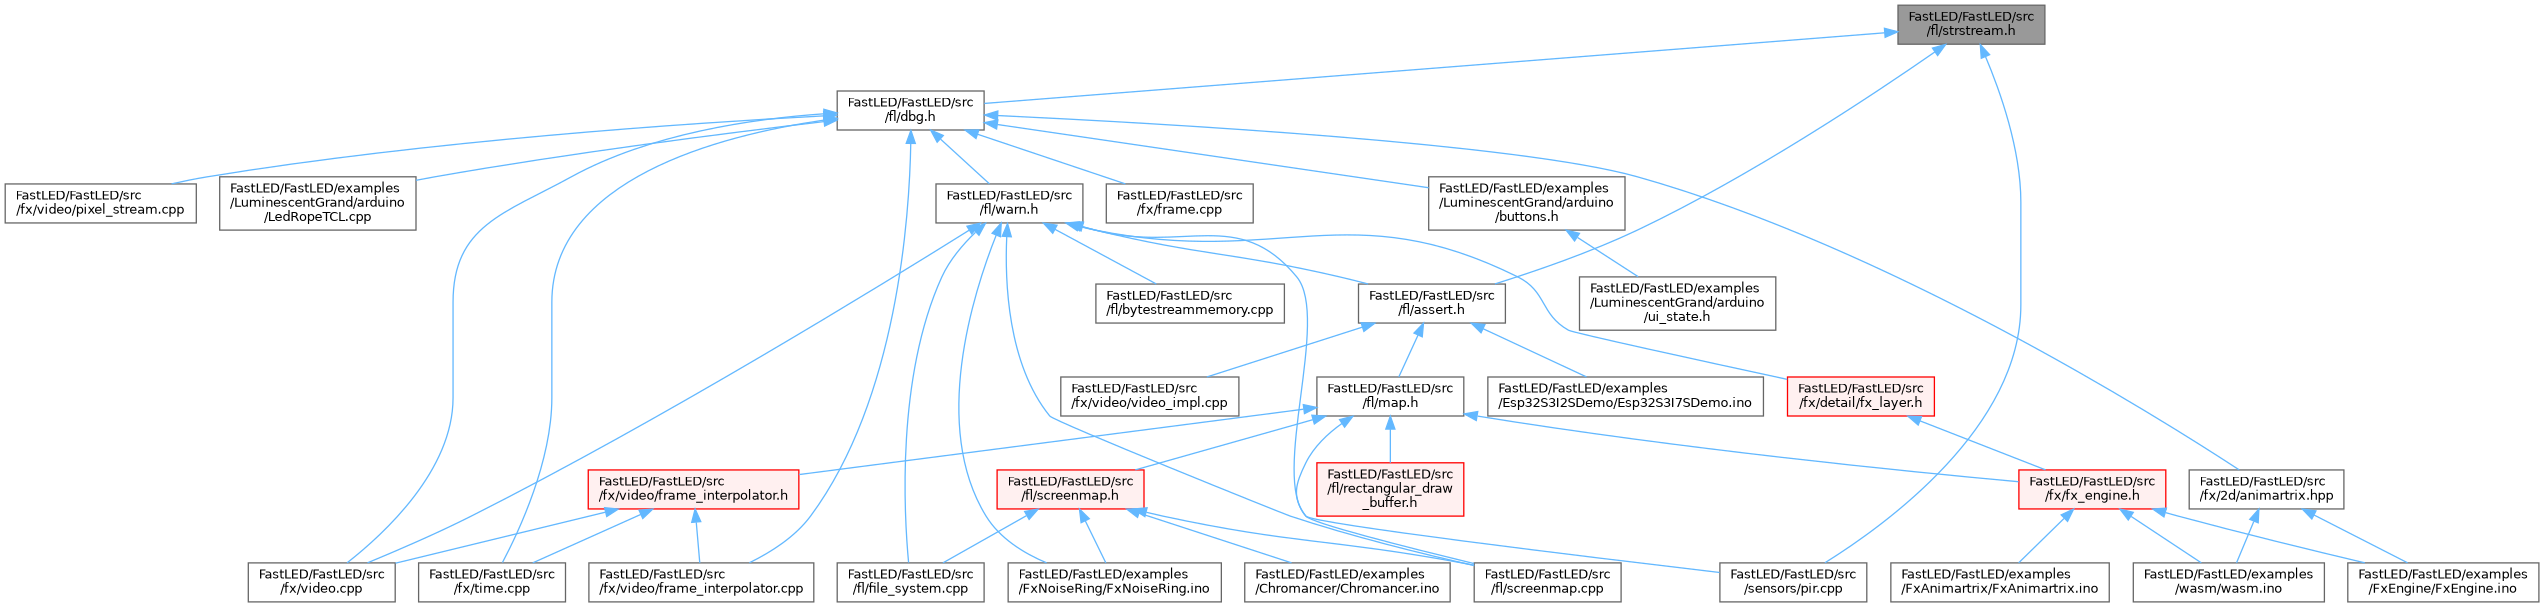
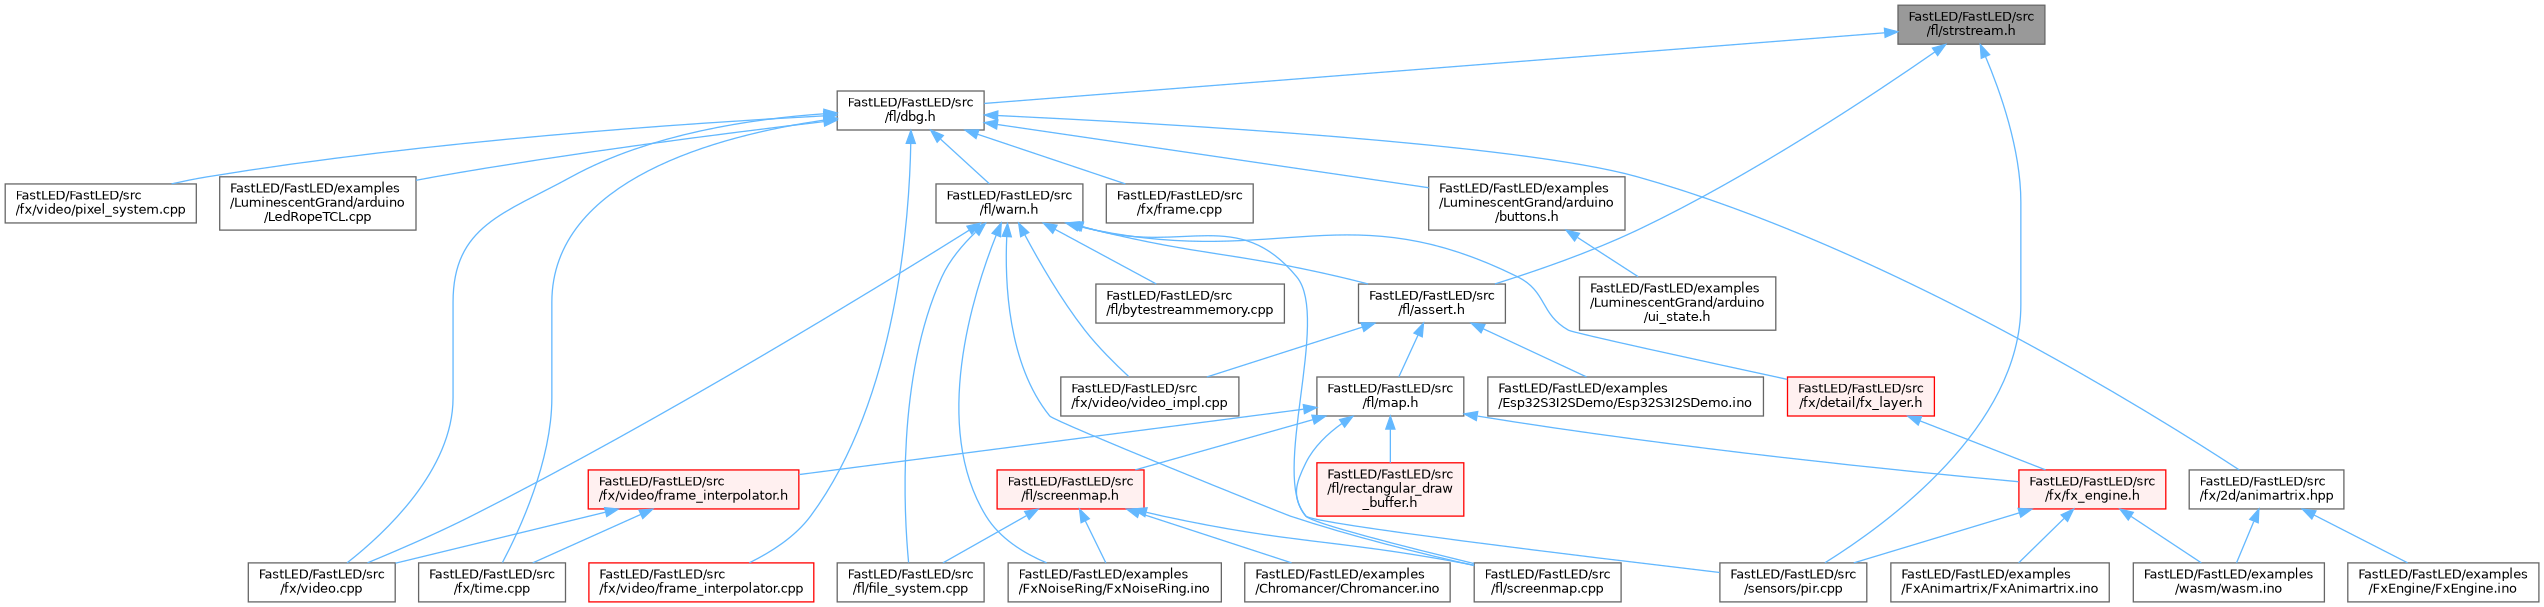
node "FastLED/FastLED/src /fx/video/pixel_stream.cpp": label "FastLED/FastLED/src /fx/video/pixel_stream.cpp" -> "FastLED/FastLED/src /fx/video/pixel_system.cpp"
edge "FastLED/FastLED/src /fx/video/video_impl.cpp" -> "FastLED/FastLED/src /fl/warn.h": added
node "FastLED/FastLED/examples /Esp32S3I2SDemo/Esp32S3I7SDemo.ino": label "FastLED/FastLED/examples /Esp32S3I2SDemo/Esp32S3I7SDemo.ino" -> "FastLED/FastLED/examples /Esp32S3I2SDemo/Esp32S3I2SDemo.ino"
edge "FastLED/FastLED/examples /FxEngine/FxEngine.ino" -> "FastLED/FastLED/src /fx/fx_engine.h": now "FastLED/FastLED/src /sensors/pir.cpp" -> "FastLED/FastLED/src /fx/fx_engine.h"
edge "FastLED/FastLED/src /fx/video/frame_interpolator.cpp" -> "FastLED/FastLED/src /fx/video/frame_interpolator.h": removed
node "FastLED/FastLED/src /fx/video/frame_interpolator.cpp": color grey40 -> red
